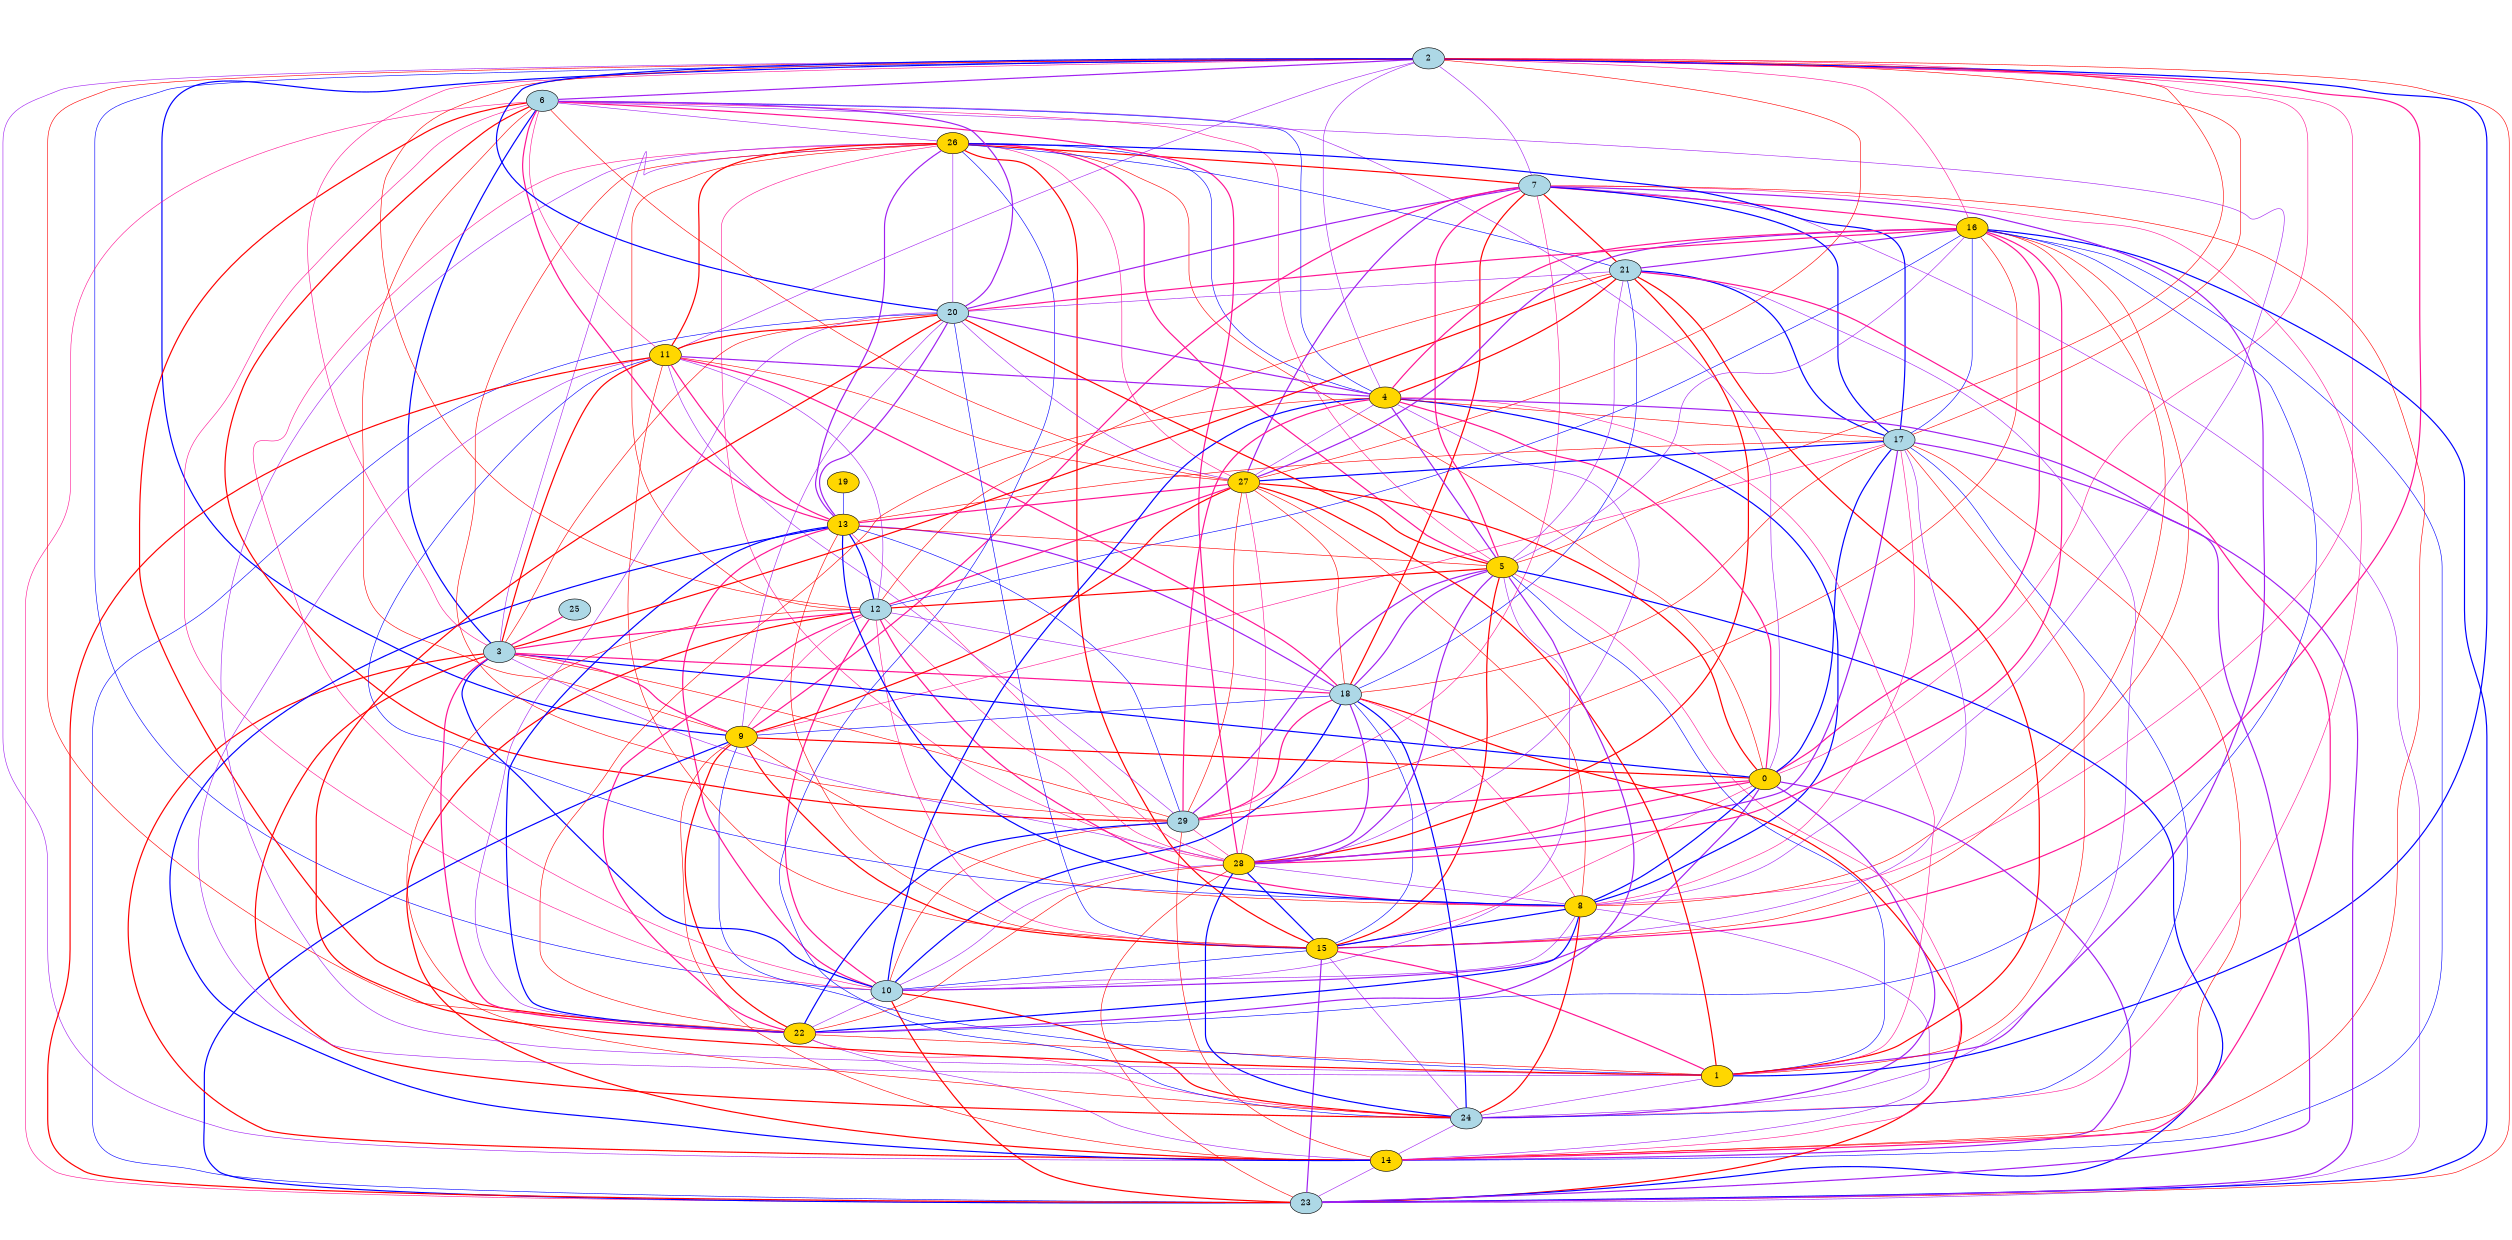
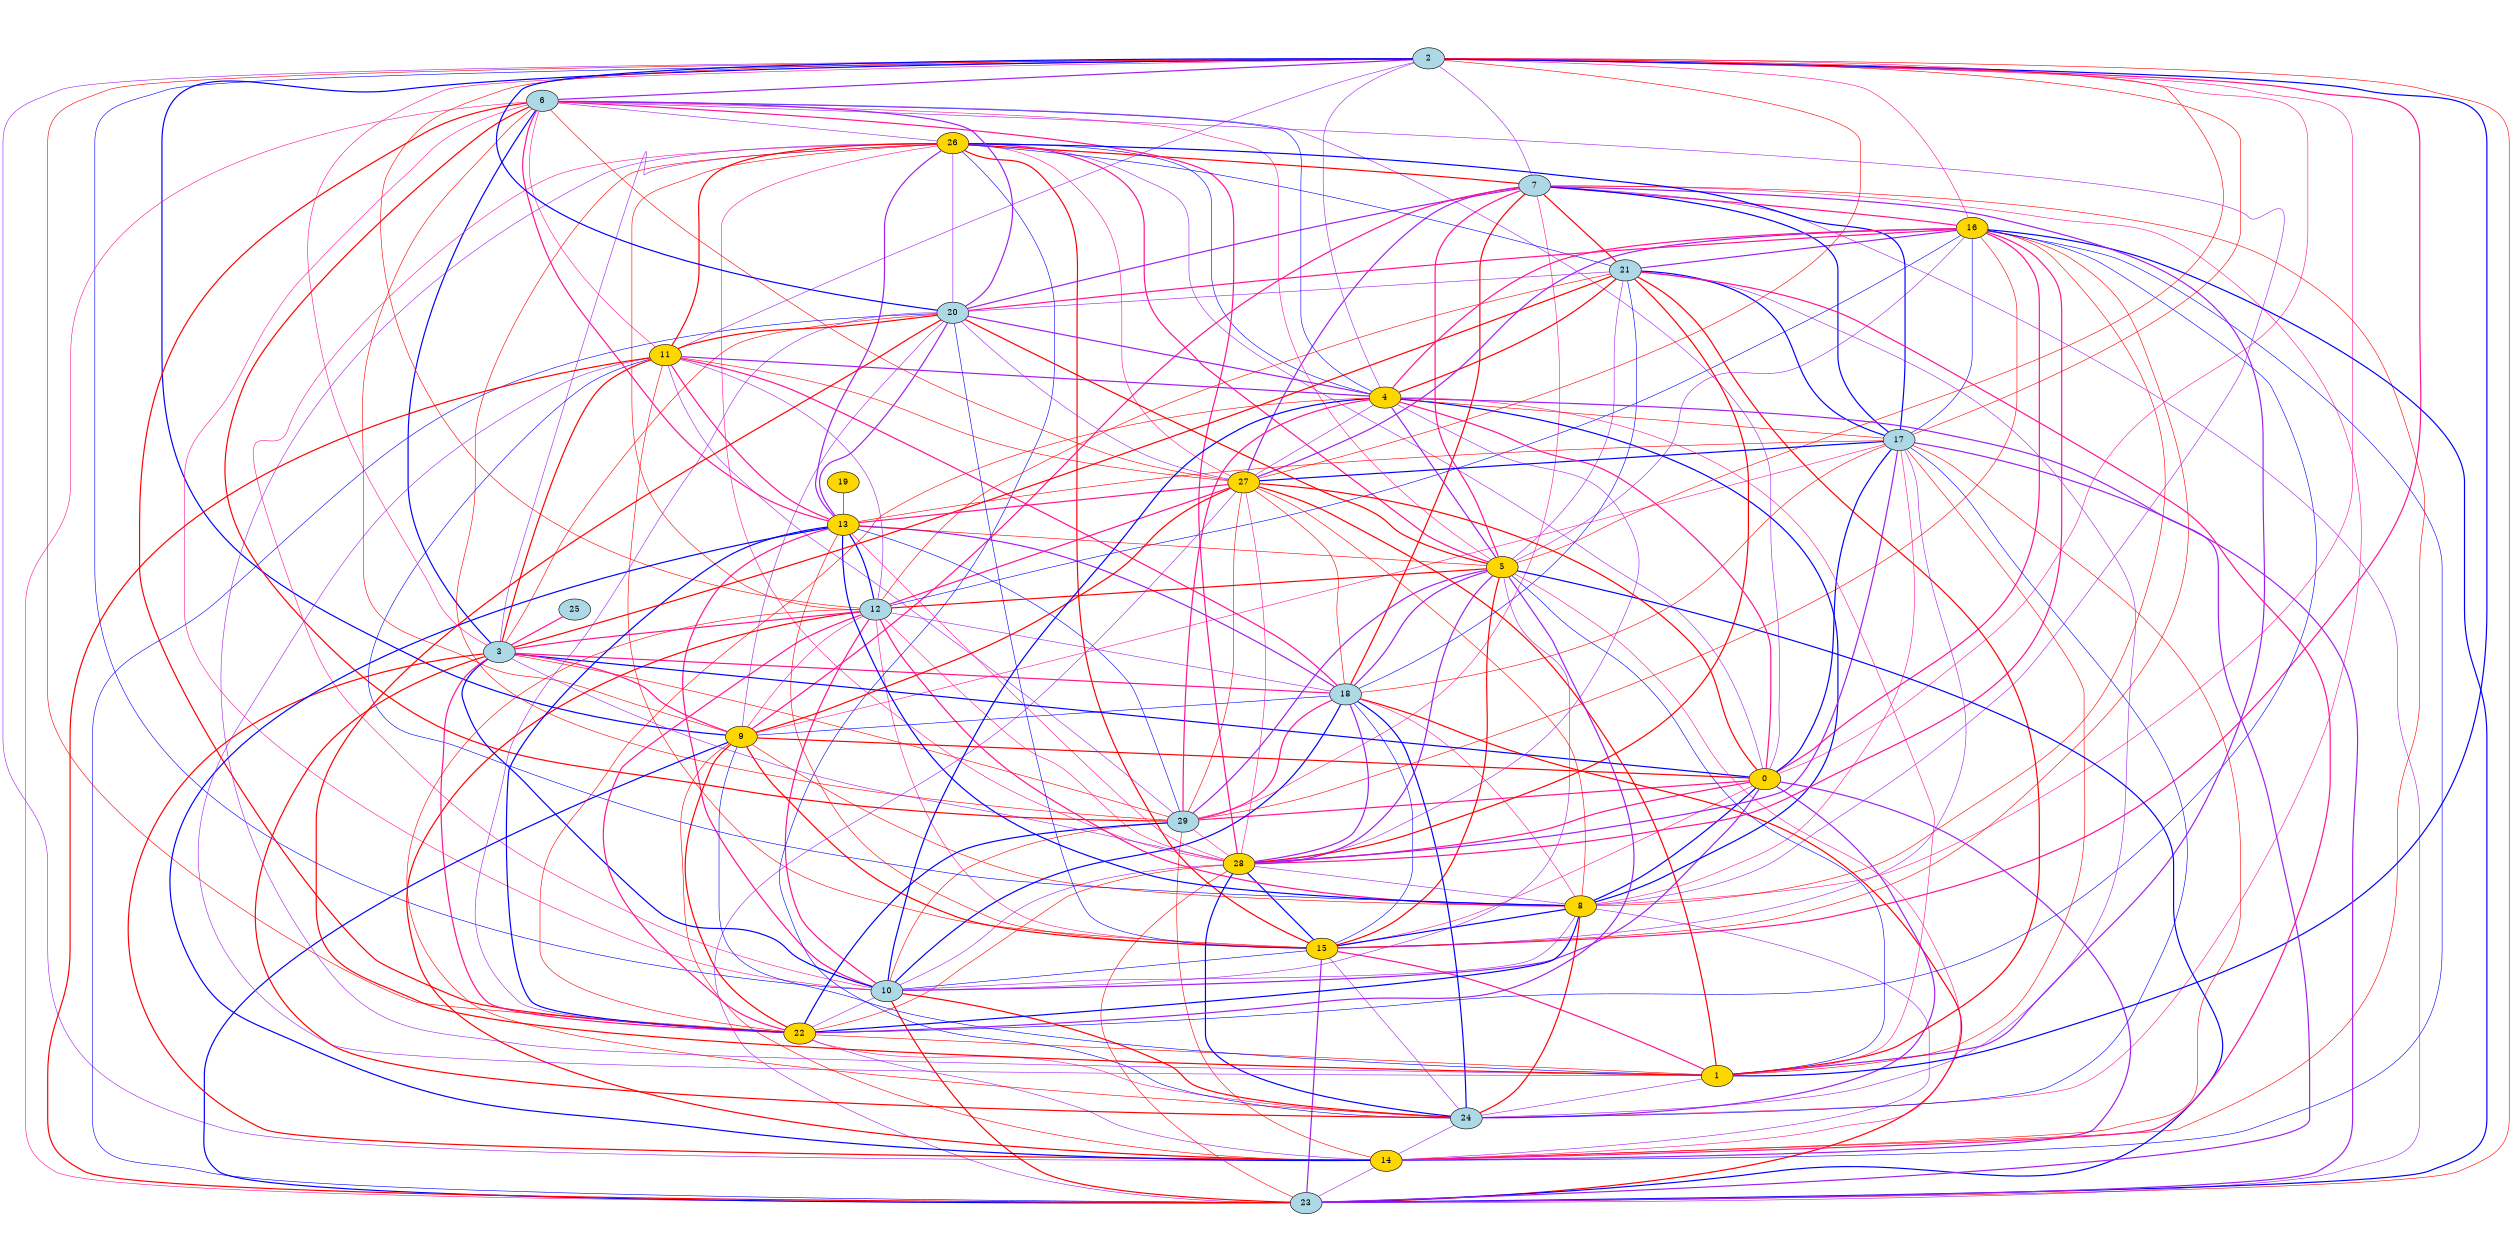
edge "26" -- "0": color red -> purple
edge "27" -- "23": added
